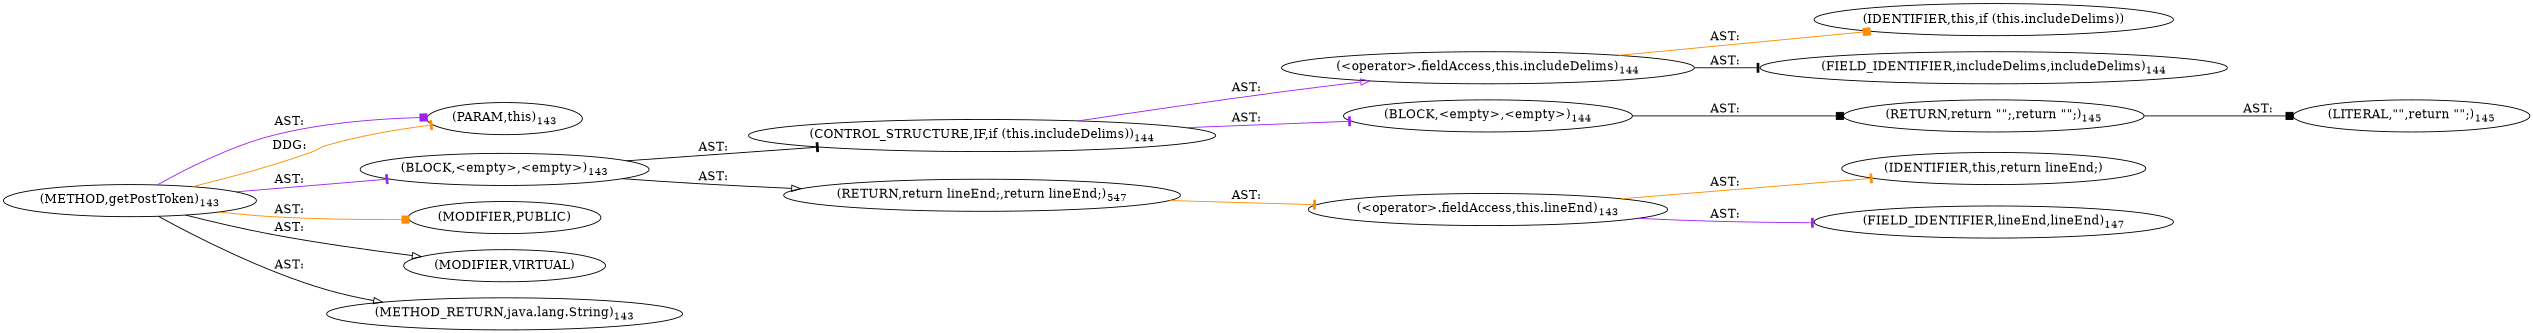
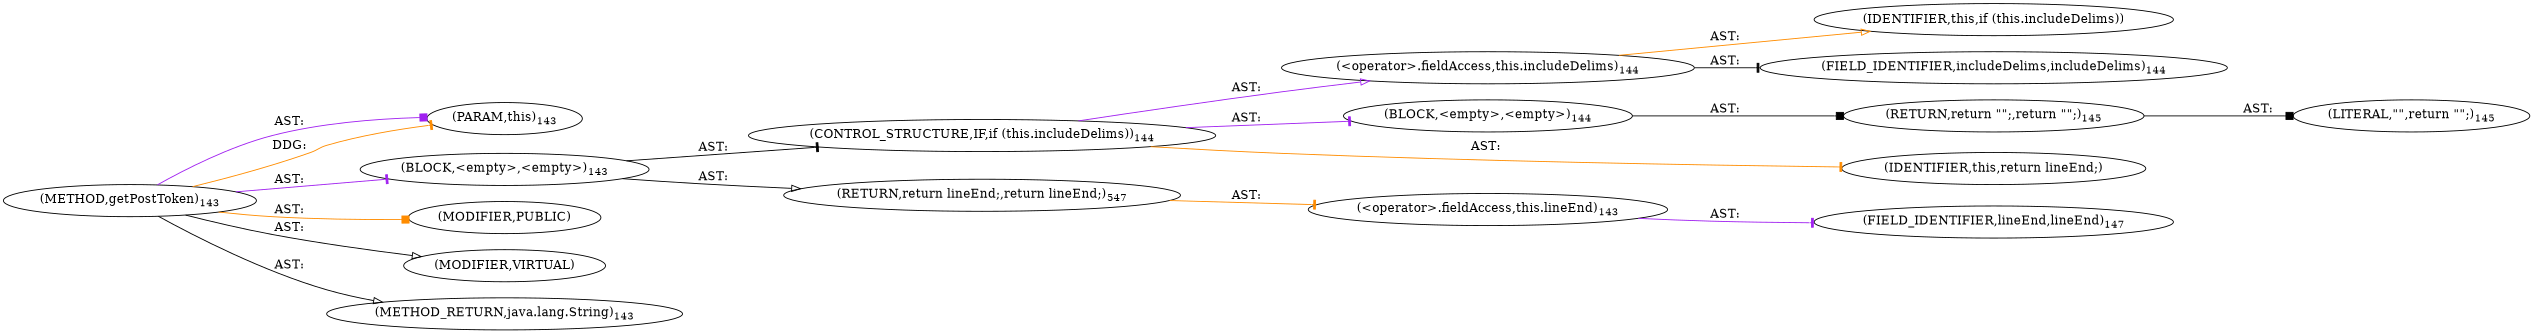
edge "(<operator>.fieldAccess,this.includeDelims)" -> "(IDENTIFIER,this,if (this.includeDelims))": arrowhead box -> onormal
edge "(<operator>.fieldAccess,this.lineEnd)" -> "(IDENTIFIER,this,return lineEnd;)": now "(CONTROL_STRUCTURE,IF,if (this.includeDelims))" -> "(IDENTIFIER,this,return lineEnd;)"
